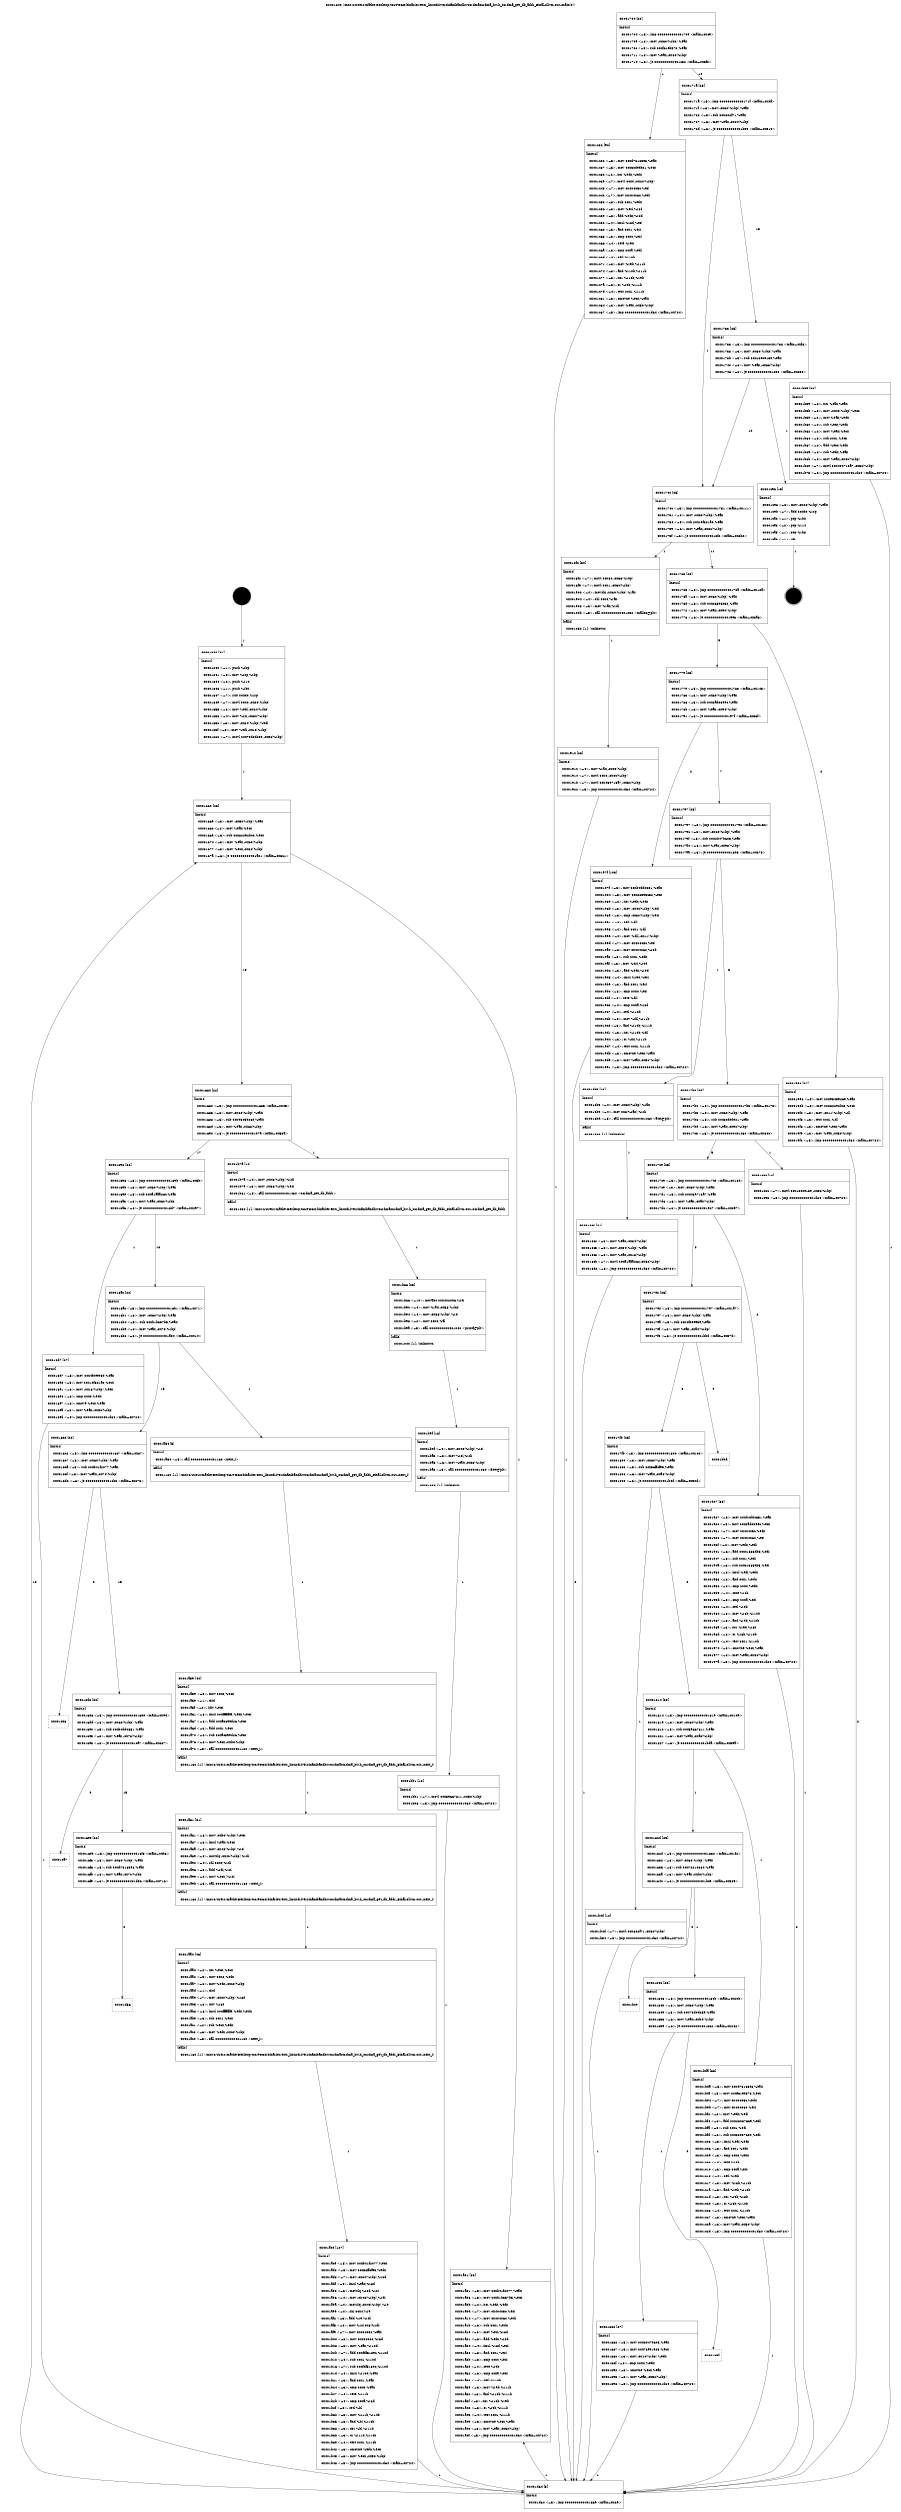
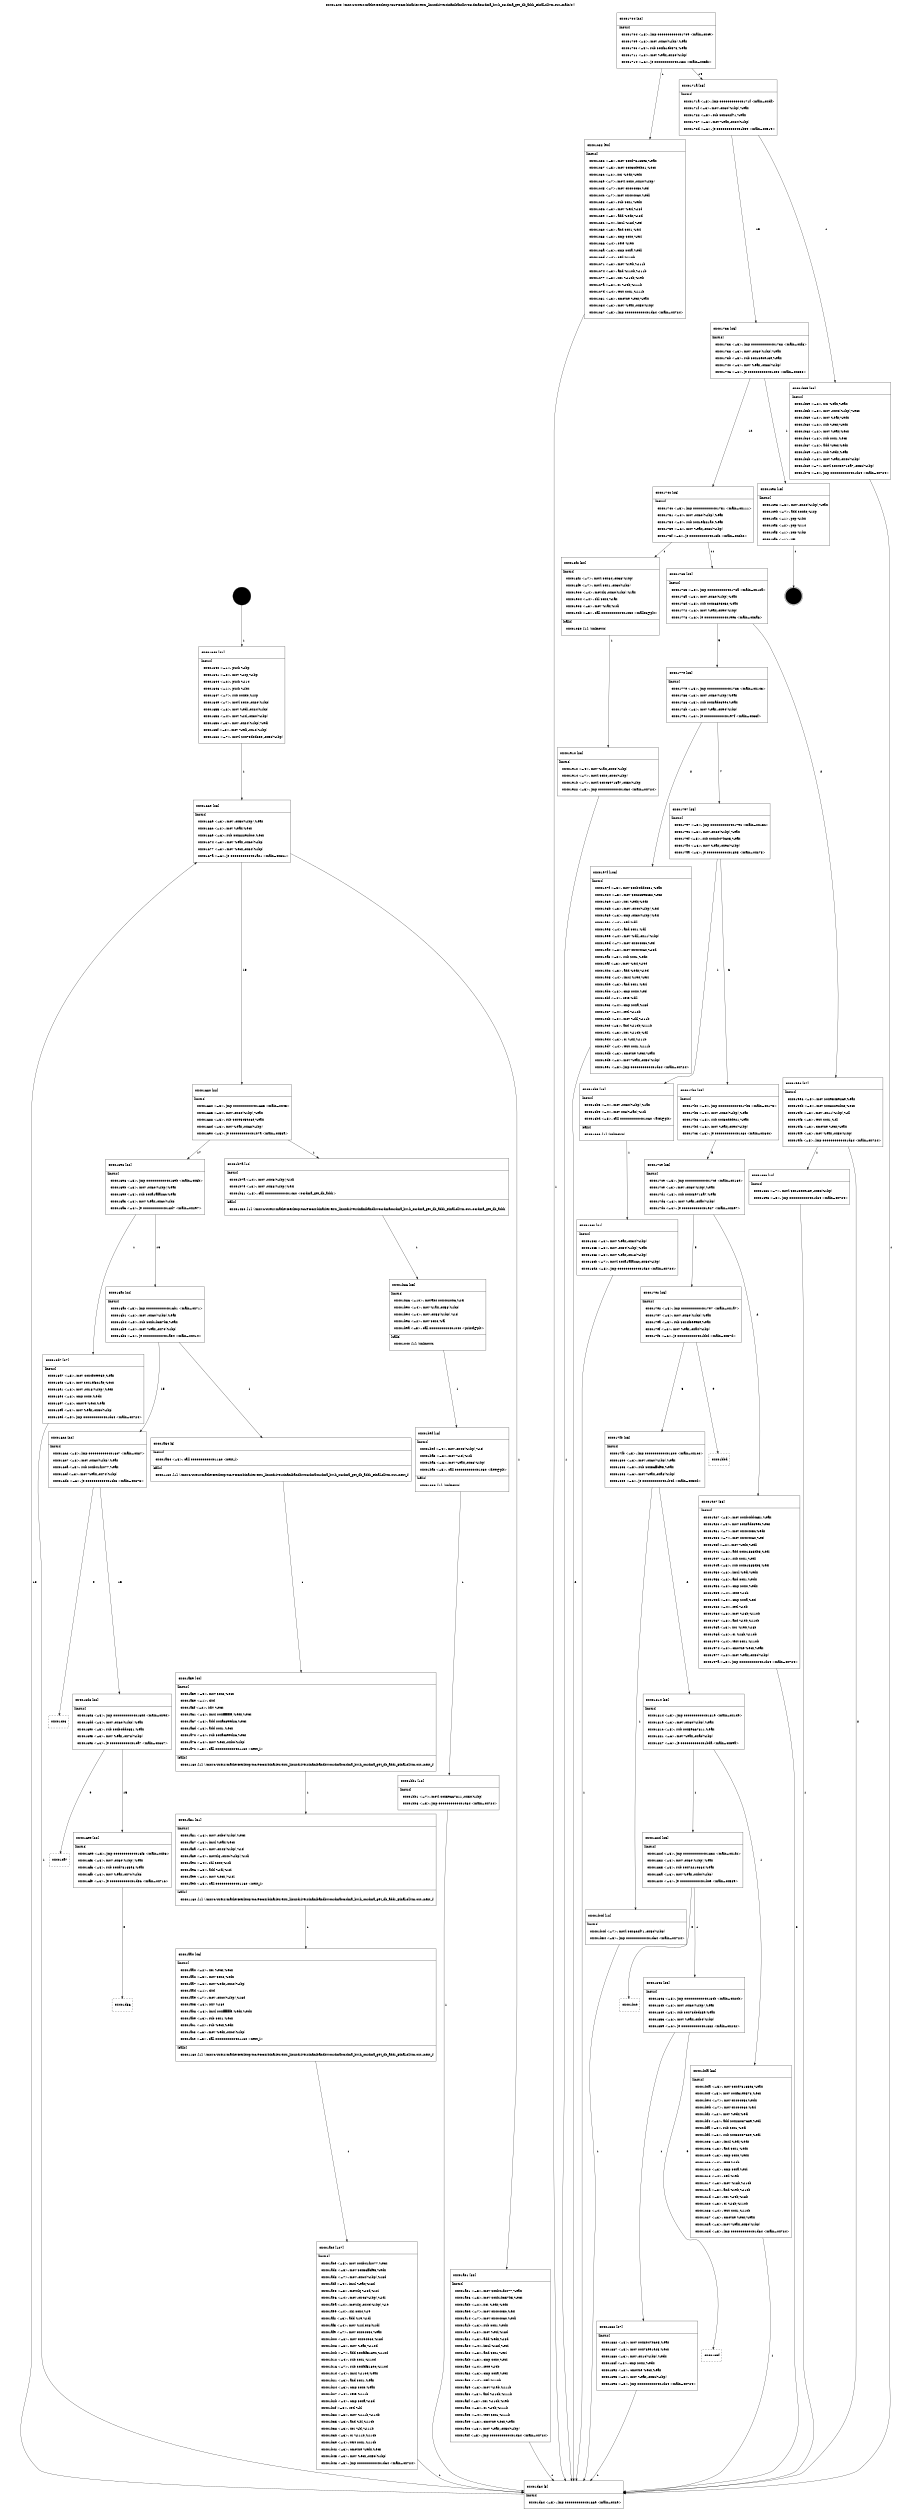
edge "0x40171a [25]" -> "0x40174c [25]": now "0x40171a [25]" -> "0x401b59 [33]"
edge "0x4017b0 [25]" -> "0x401c8c [12]": now "0x4019e6 [27]" -> "0x401c8c [12]"
edge "0x401d64 [5]" -> "0x401a01 [83]": reversed
